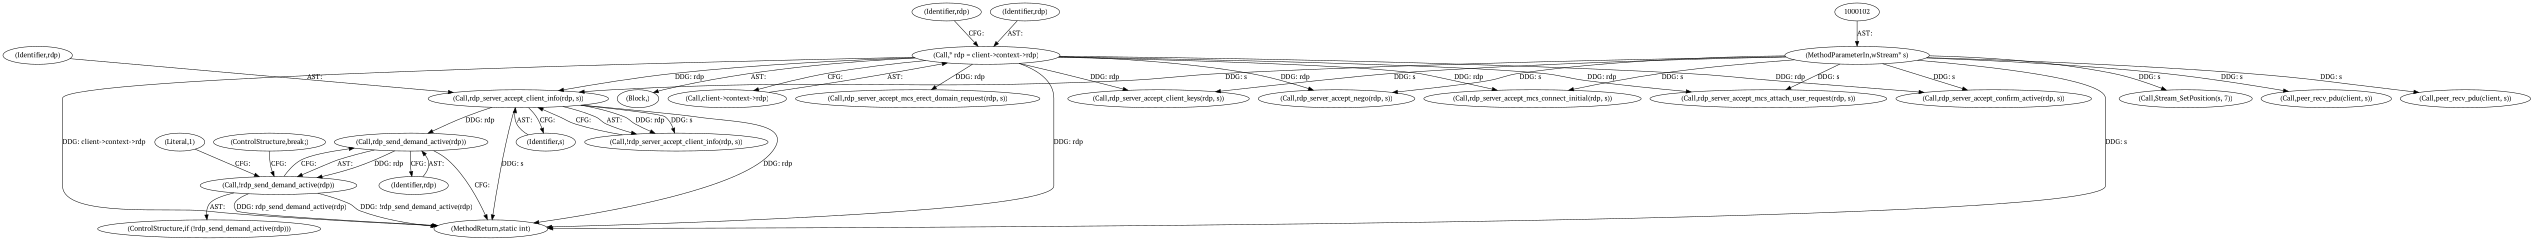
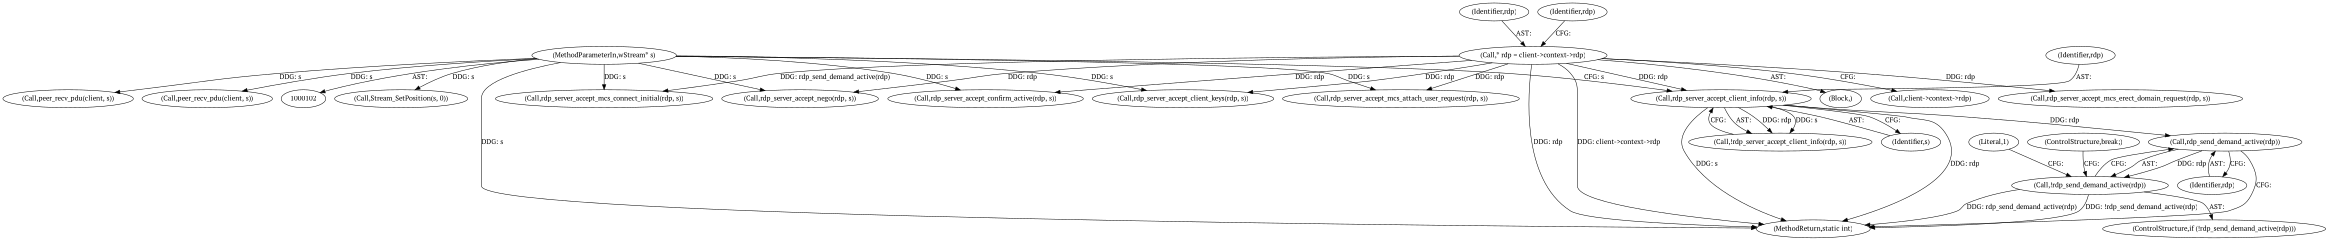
edge "1000102" -> "(MethodParameterIn,wStream* s)": reversed
edge "(MethodParameterIn,wStream* s)" -> "(Call,rdp_server_accept_client_info(rdp, s))": label "DDG: s" -> "CFG: s"
edge "(Call,* rdp = client->context->rdp)" -> "(Call,rdp_server_accept_mcs_connect_initial(rdp, s))": label "DDG: rdp" -> "DDG: rdp_send_demand_active(rdp)"
edge "(Call,client->context->rdp)" -> "(Call,* rdp = client->context->rdp)": removed, label "AST:"
node "(Call,Stream_SetPosition(s, 7))": label "(Call,Stream_SetPosition(s, 7))" -> "(Call,Stream_SetPosition(s, 0))"
